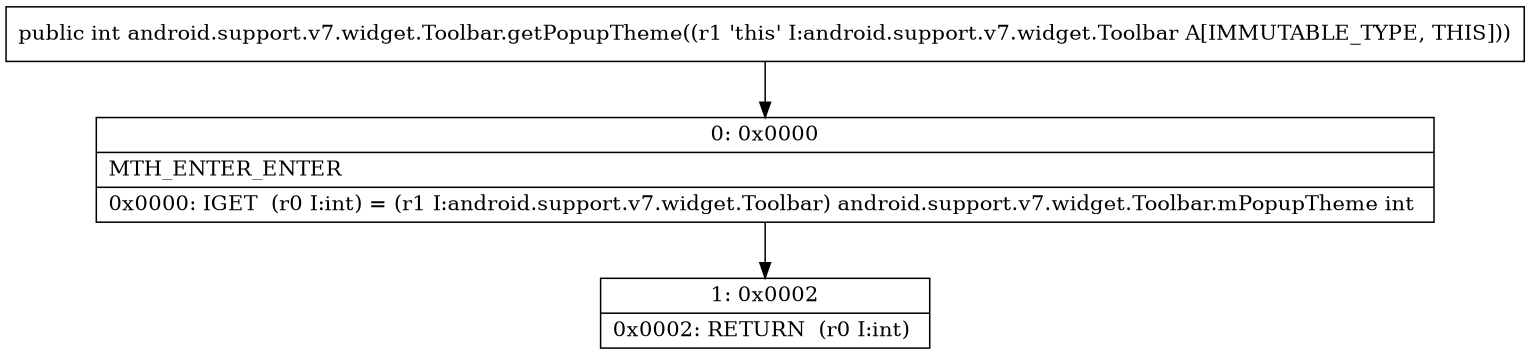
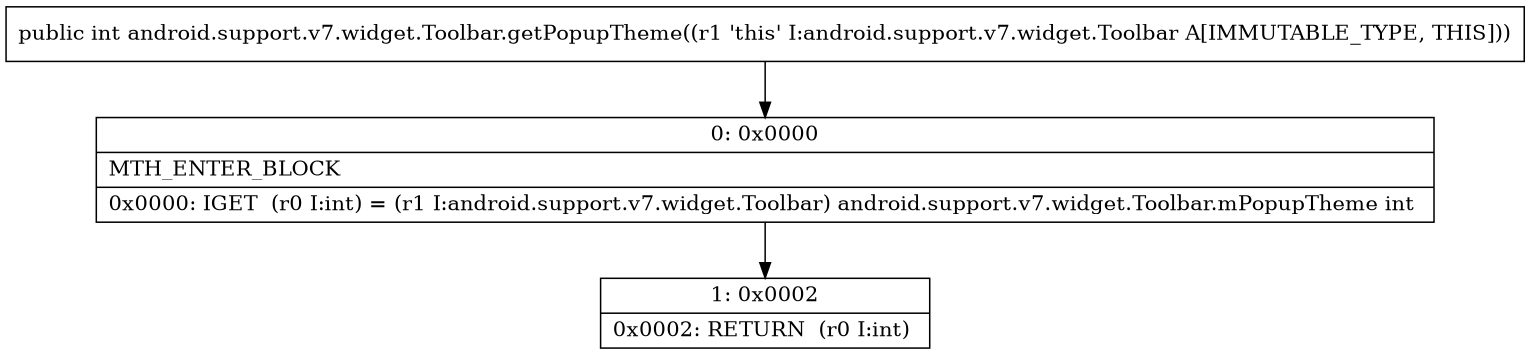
node "0: 0x0000": text "MTH_ENTER_ENTER" -> "MTH_ENTER_BLOCK"
